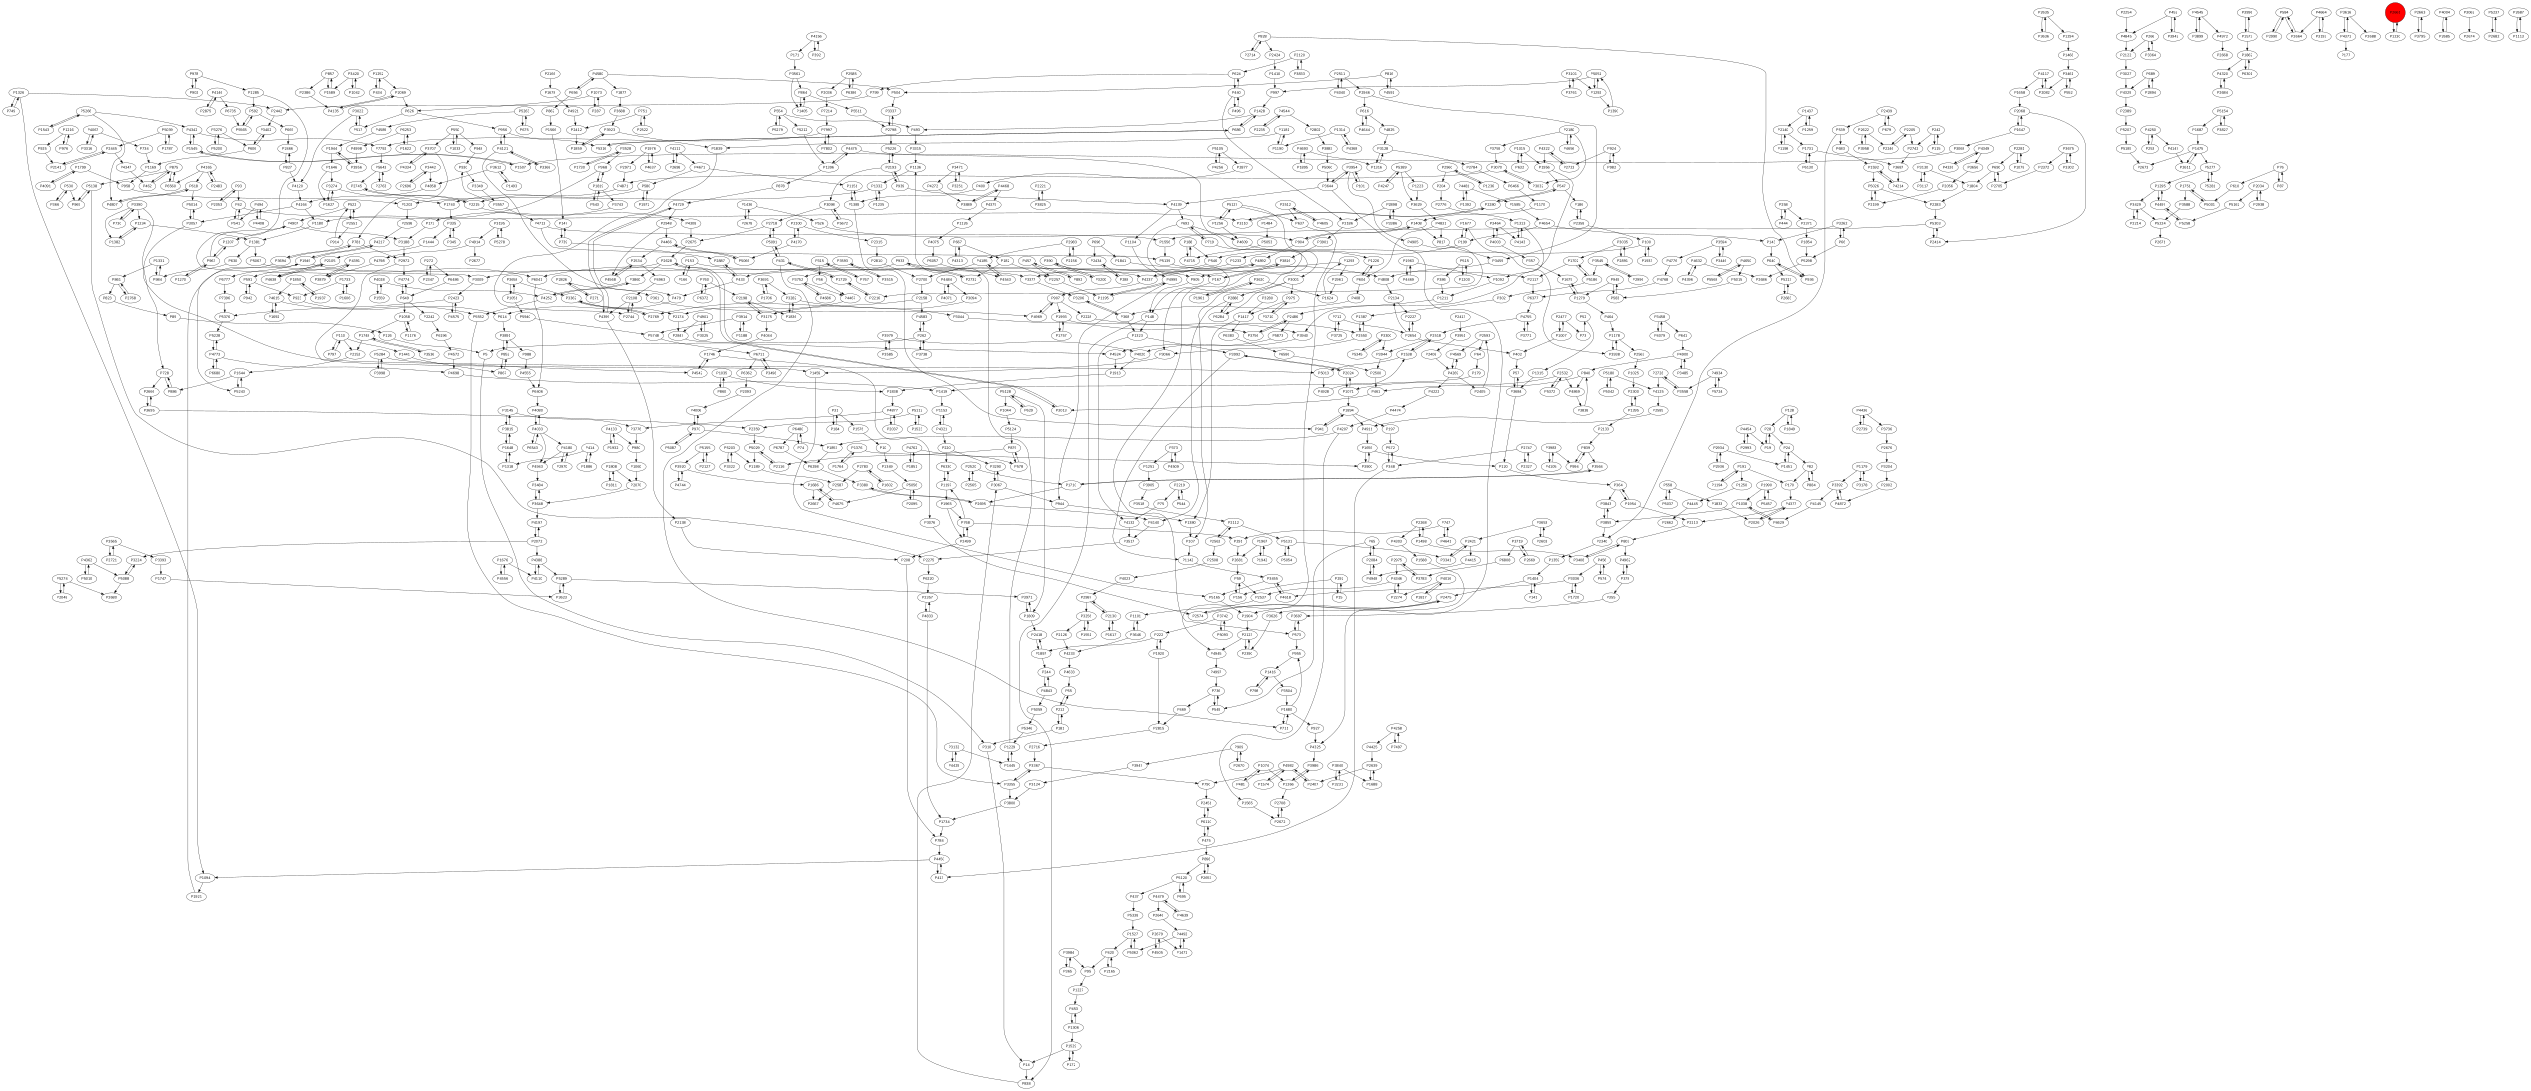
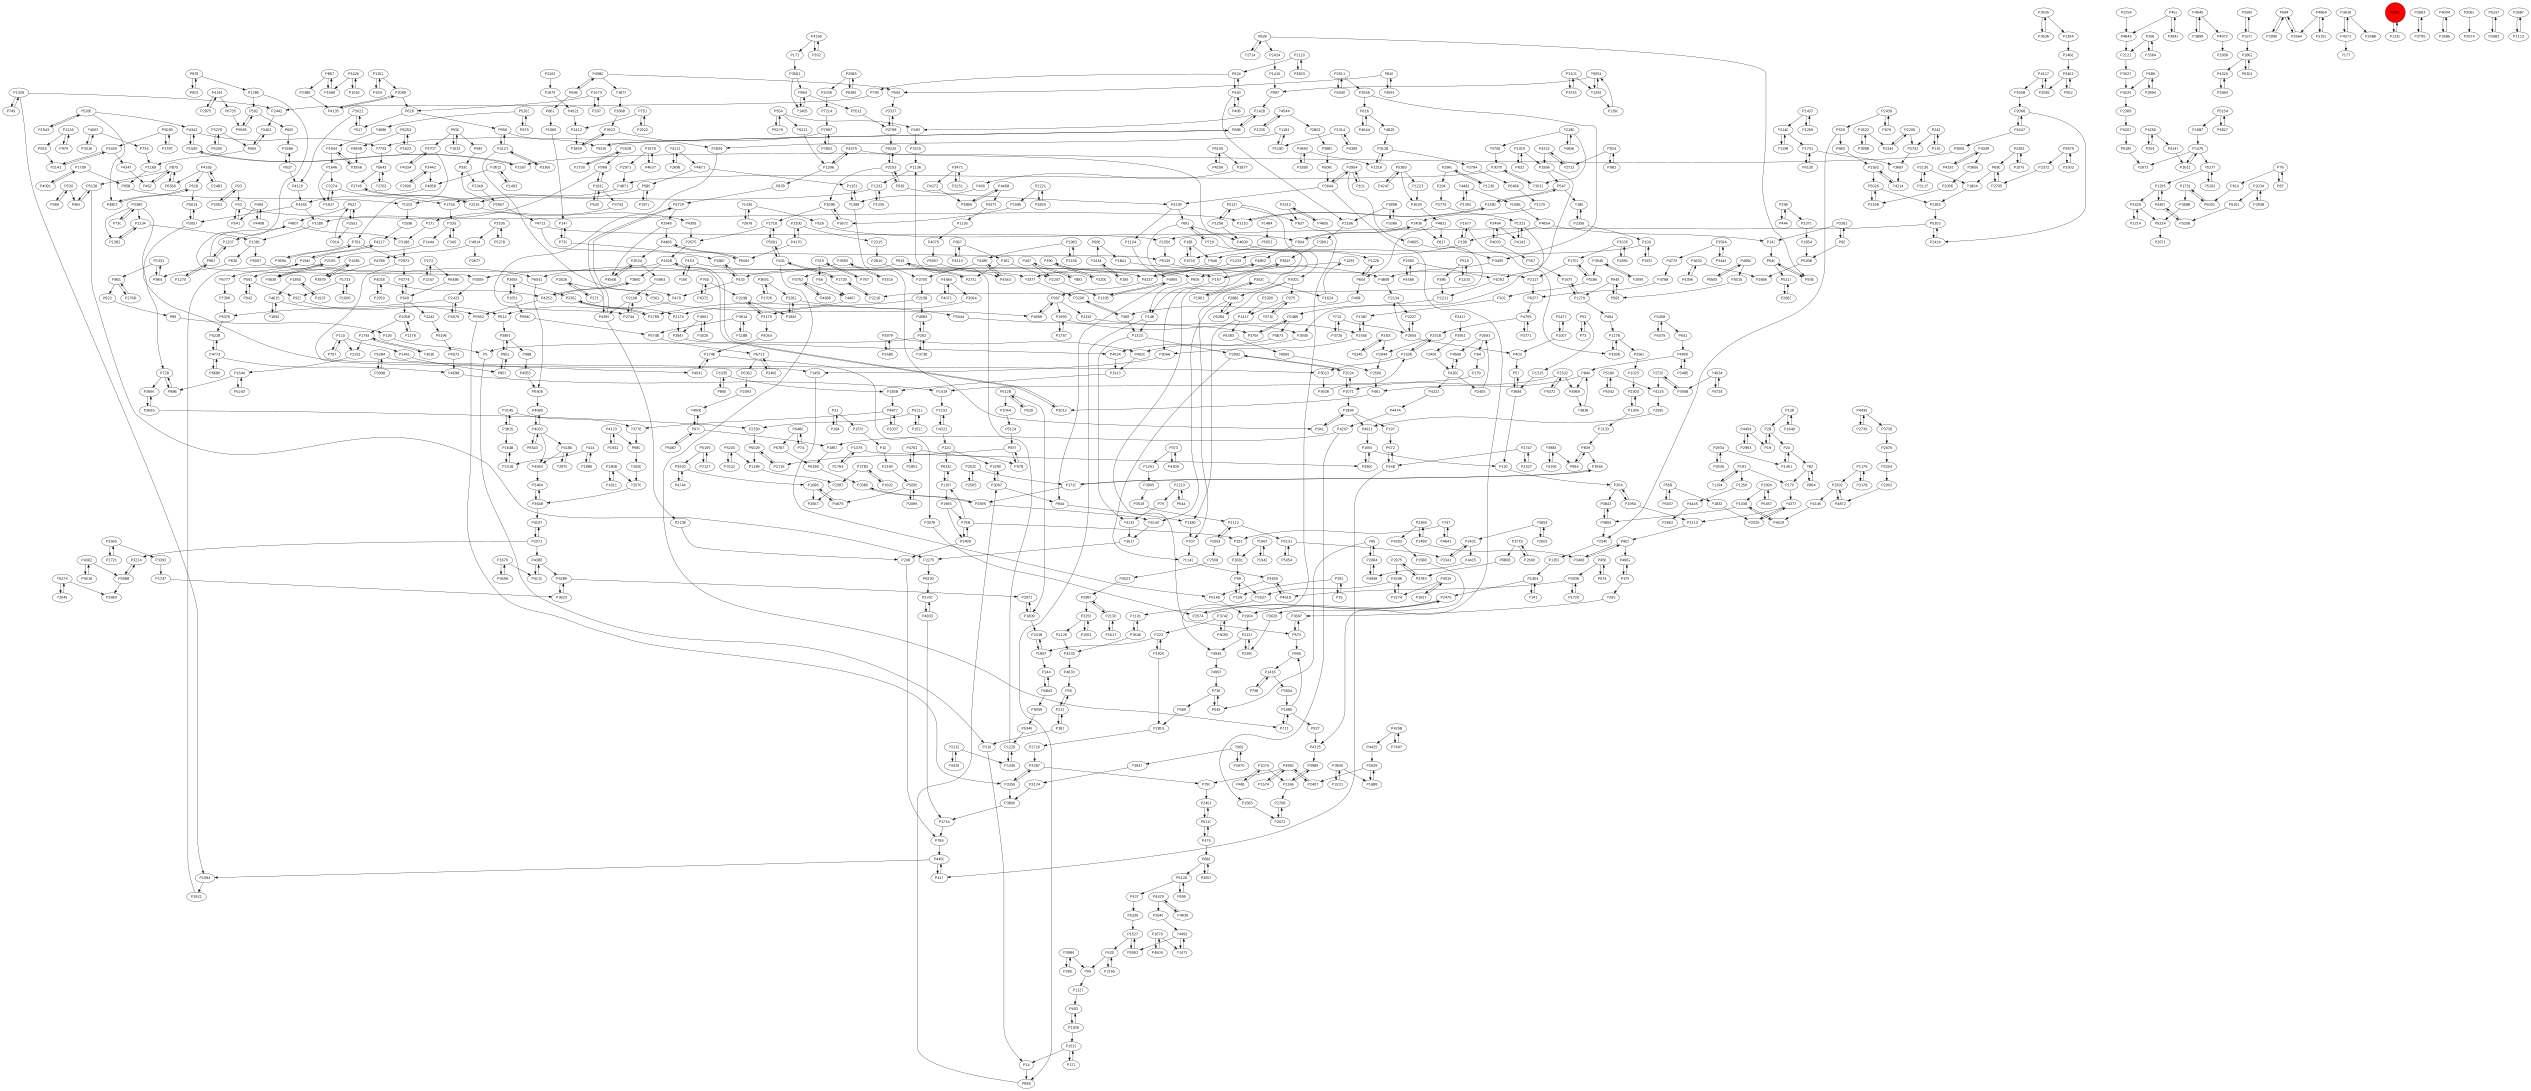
node "P1595": added
edge "P696" -> "P2434": reversed
node "P2961": removed
edge "P3694" -> "P5243": removed
edge "P2477" -> "P73": now "P52" -> "P73"
edge "P1648" -> "P3815": removed
